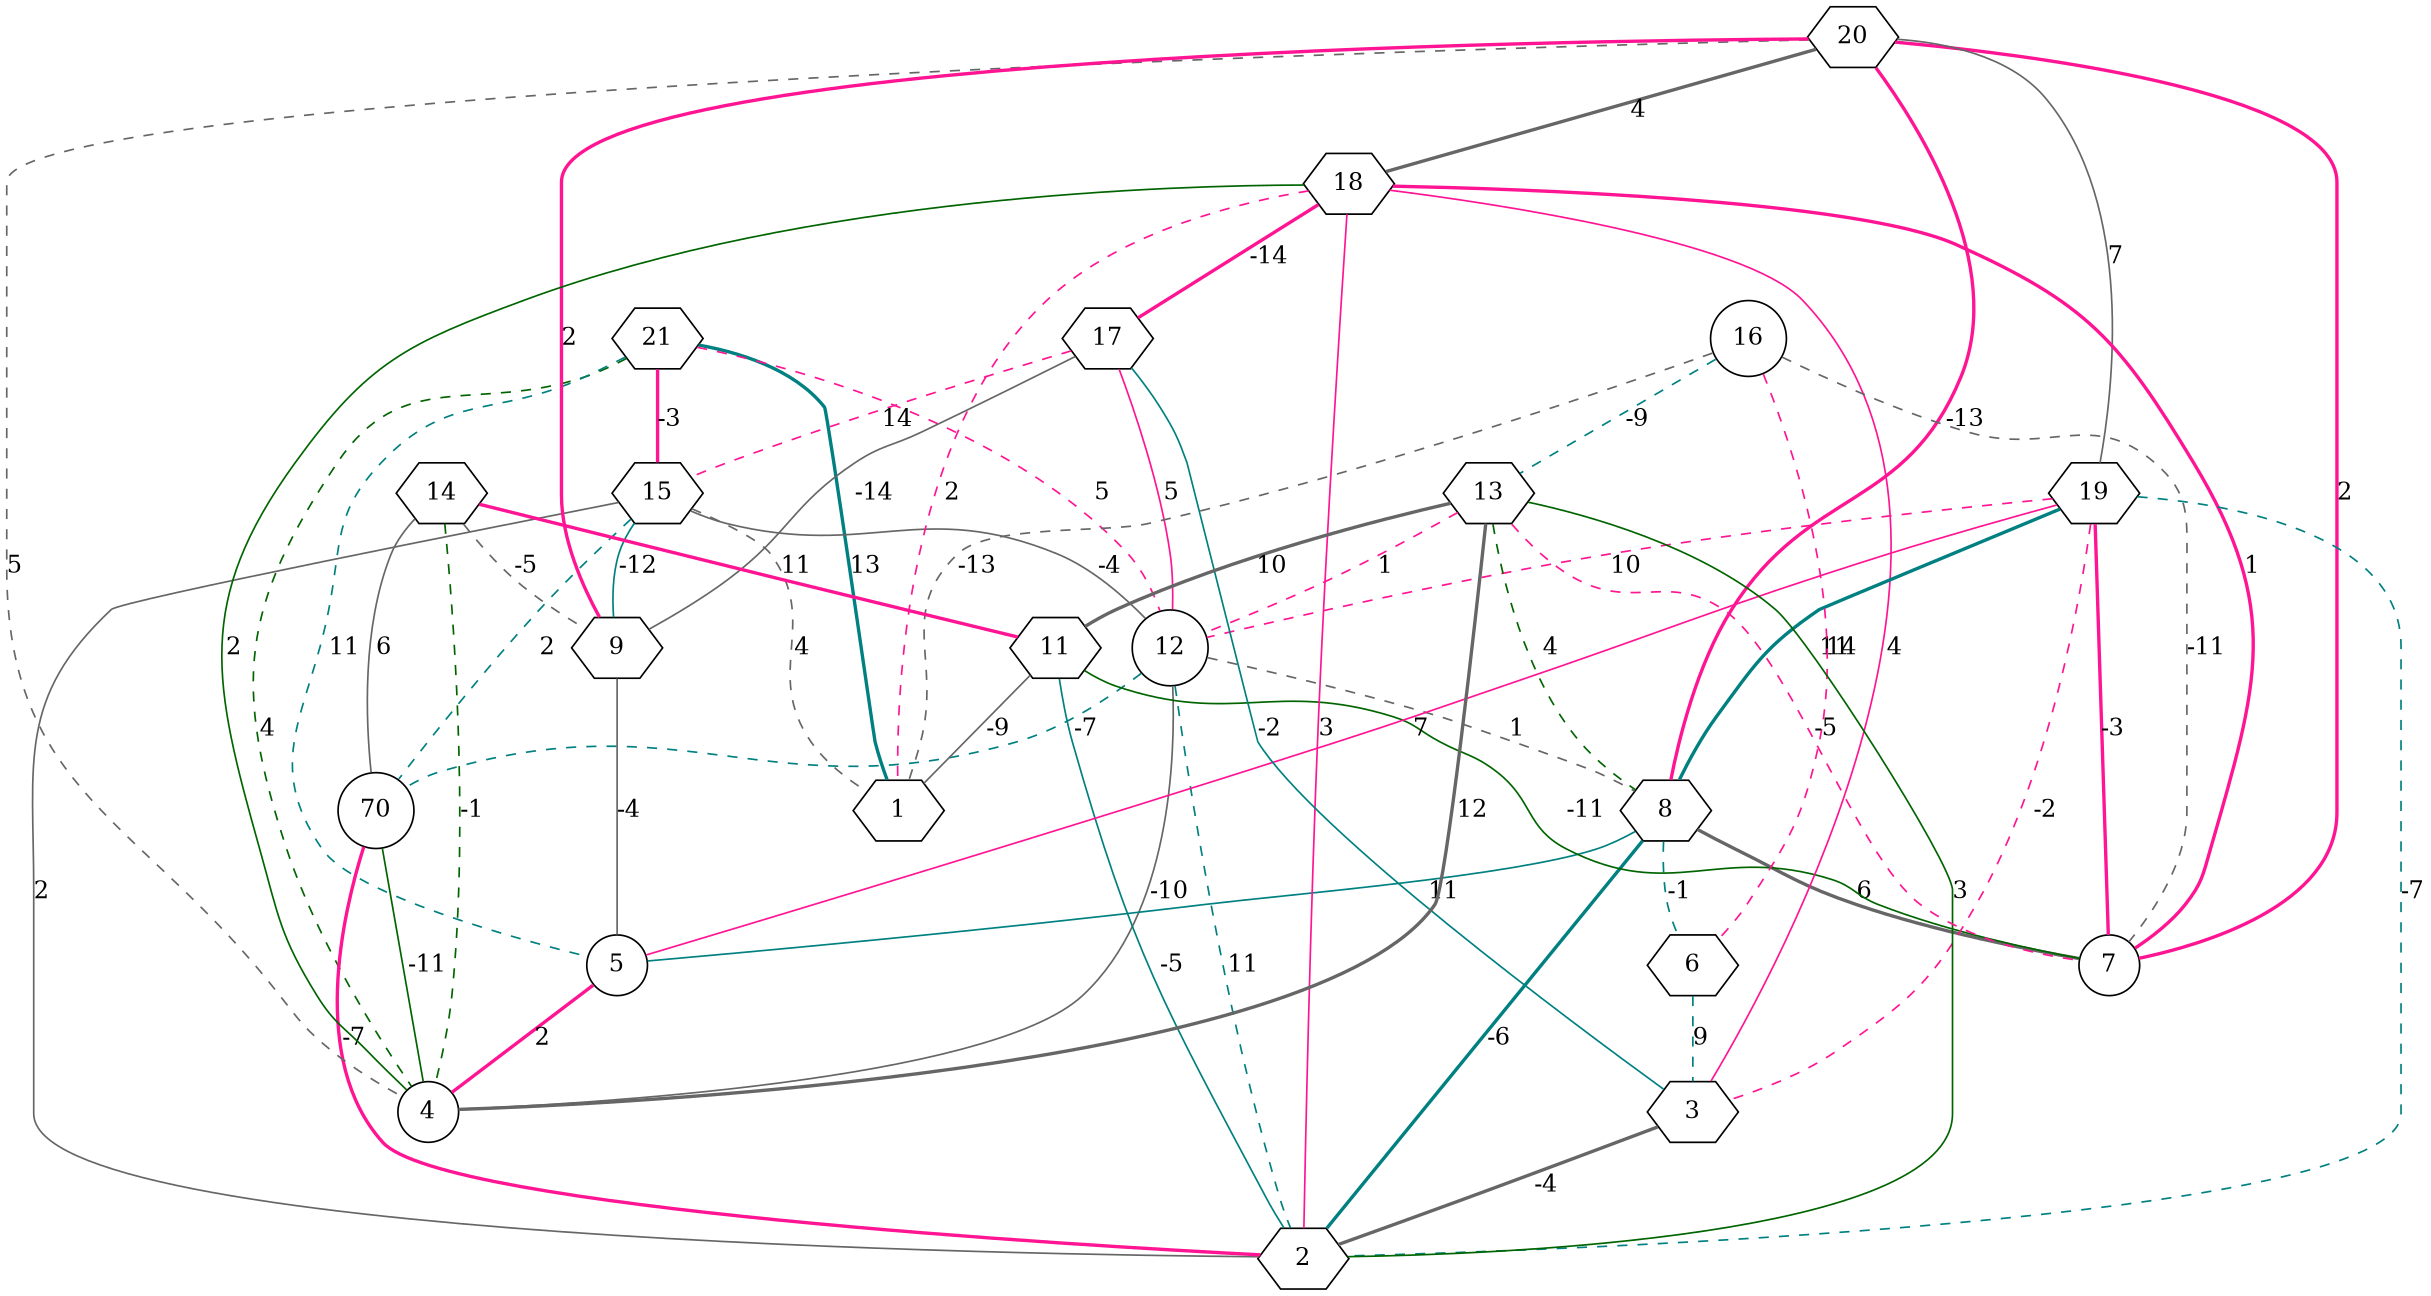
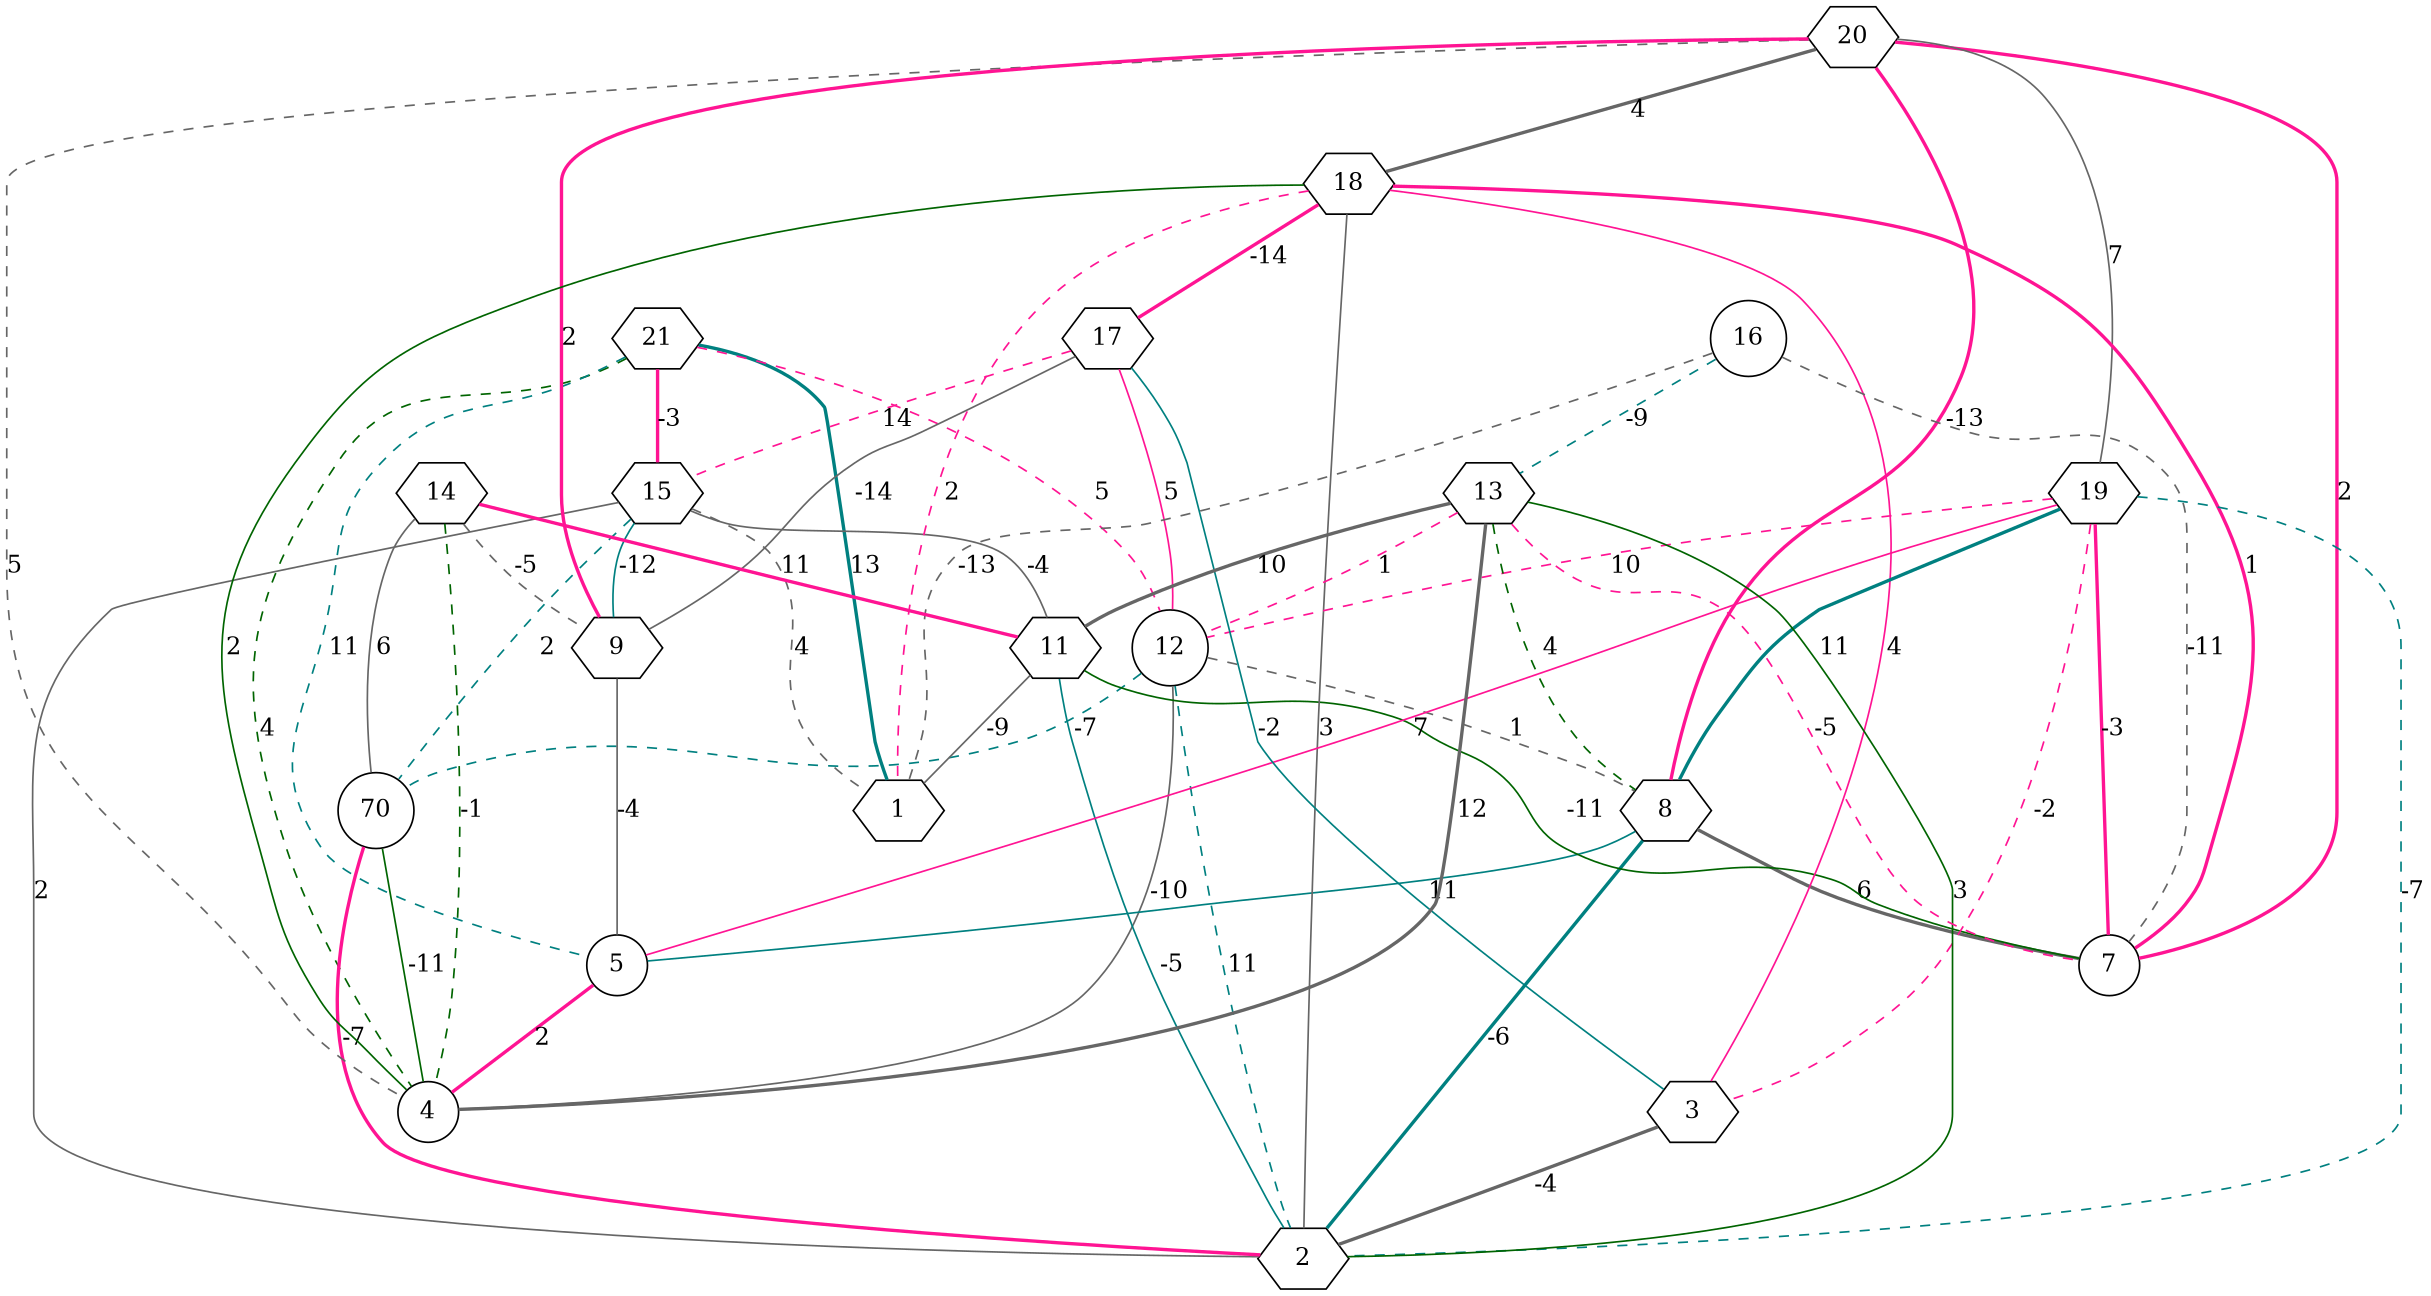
edge "15" -- "12": now "15" -- "11"
edge "18" -- "2": color deeppink -> gray40
node "6": removed
